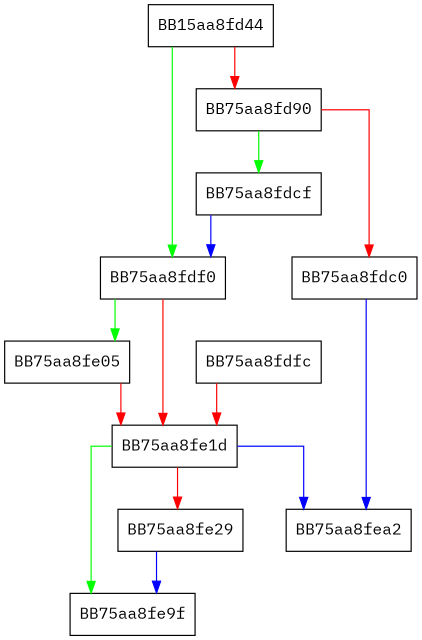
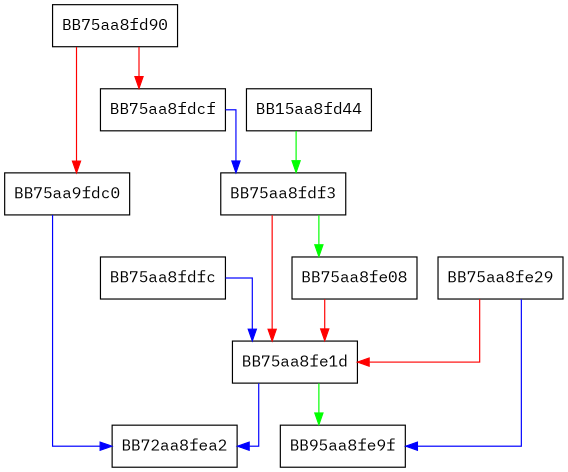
edge "BB15aa8fd44" -> "BB75aa8fd90": removed
edge "BB75aa8fd90" -> "BB75aa8fdcf": color green -> red
node "BB75aa8fdf0": label "BB75aa8fdf0" -> "BB75aa8fdf3"
node "BB75aa8fdc0": label "BB75aa8fdc0" -> "BB75aa9fdc0"
node "BB75aa8fe05": label "BB75aa8fe05" -> "BB75aa8fe08"
edge "BB75aa8fdfc" -> "BB75aa8fe1d": color red -> blue
edge "BB75aa8fe1d" -> "BB75aa8fe29": reversed
node "BB75aa8fea2": label "BB75aa8fea2" -> "BB72aa8fea2"
node "BB75aa8fe9f": label "BB75aa8fe9f" -> "BB95aa8fe9f"
